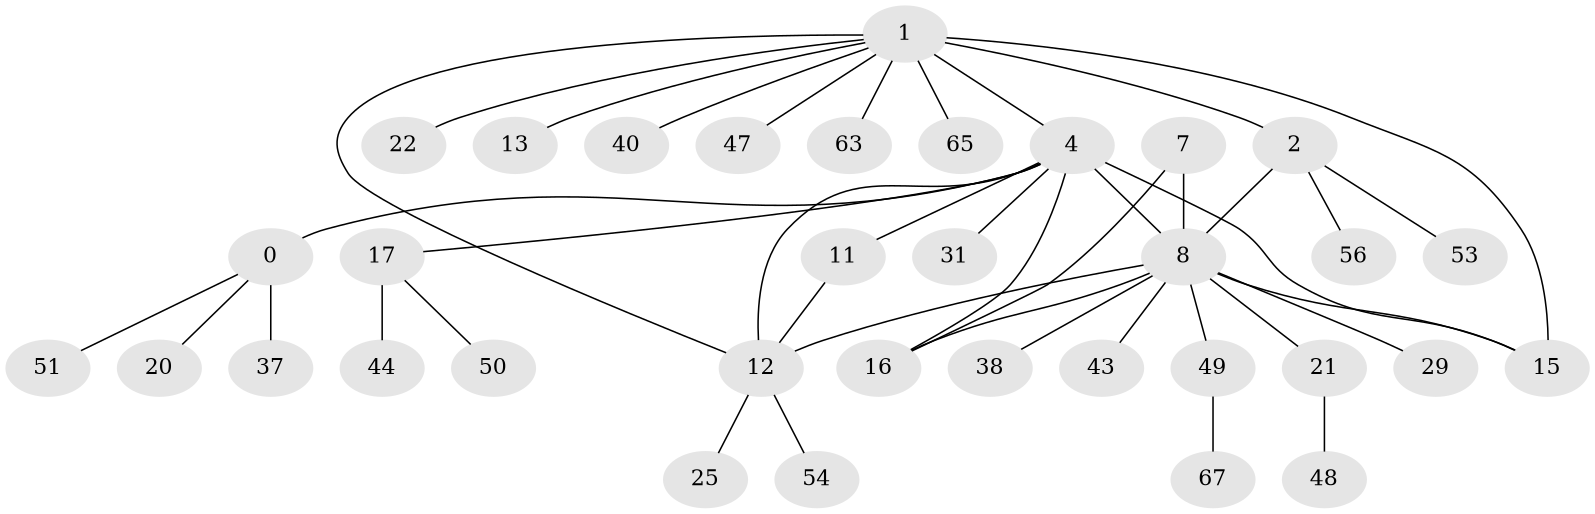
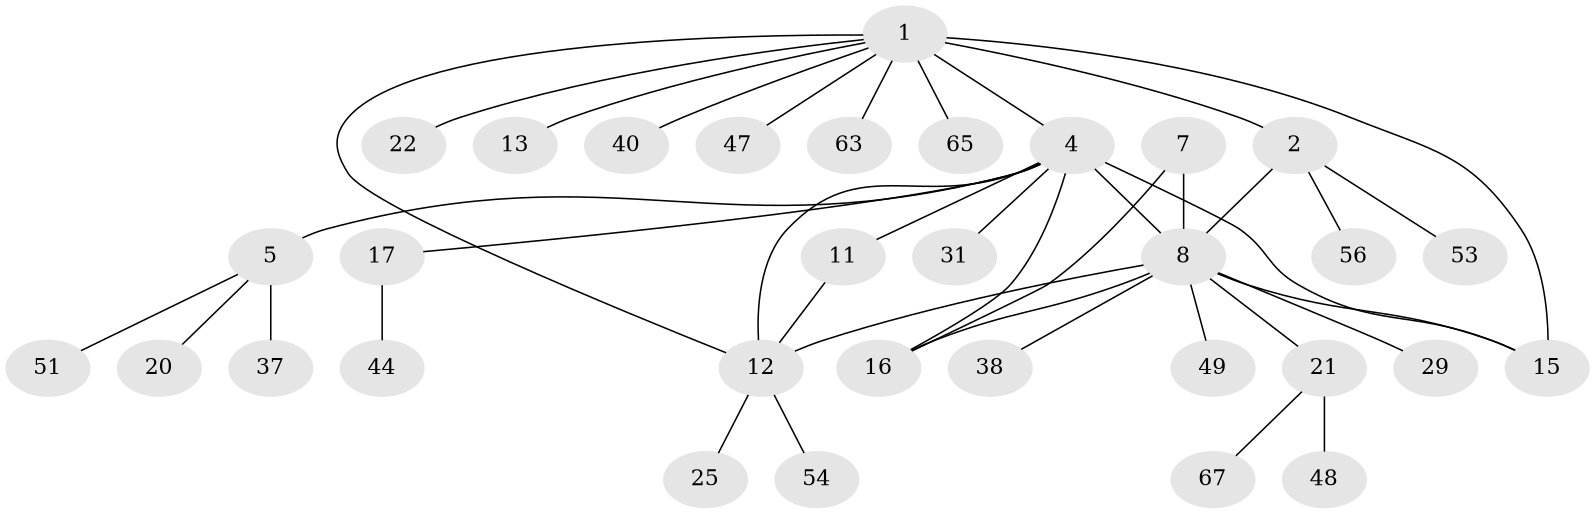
node "0": label "0" -> "5"
node "50": removed
node "43": removed
edge "49" -- "67": now "21" -- "67"
